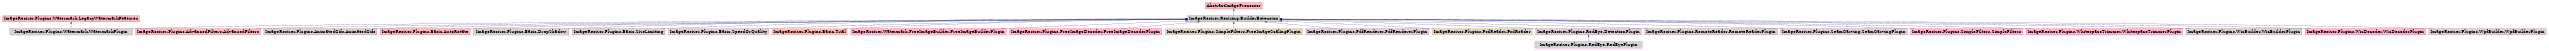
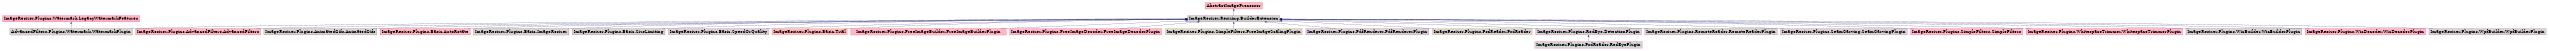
node "ImageResizer.Plugins.Watermark.WatermarkPlugin": label "ImageResizer.Plugins.Watermark.WatermarkPlugin" -> "AdvancedFilters.Plugins.Watermark.WatermarkPlugin"
node "ImageResizer.Plugins.Basic.DropShadow": label "ImageResizer.Plugins.Basic.DropShadow" -> "ImageResizer.Plugins.Basic.ImageResizer"
node "ImageResizer.Watermark.FreeImageBuilder.FreeImageBuilderPlugin": label "ImageResizer.Watermark.FreeImageBuilder.FreeImageBuilderPlugin" -> "ImageResizer.Plugins.FreeImageBuilder.FreeImageBuilderPlugin"
node "ImageResizer.Plugins.RedEye.RedEyePlugin": label "ImageResizer.Plugins.RedEye.RedEyePlugin" -> "ImageResizer.Plugins.PsdReader.RedEyePlugin"
